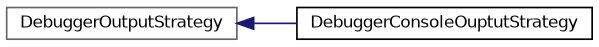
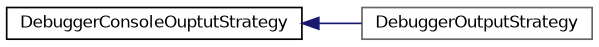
edge "DebuggerConsoleOuptutStrategy" -> "DebuggerOutputStrategy": reversed
